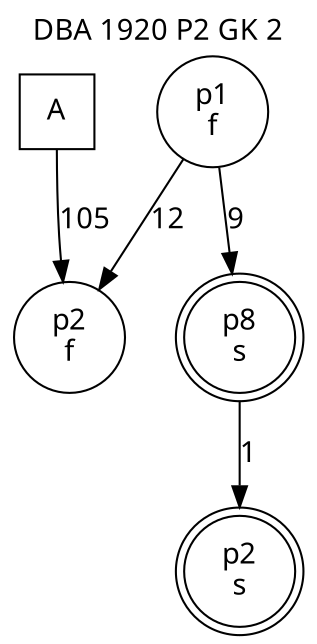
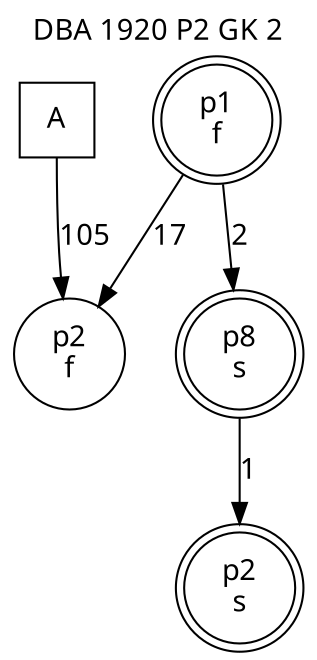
node "p1 f": shape circle -> doublecircle
edge "p1 f" -> "p2 f": label "12" -> "17"
edge "p1 f" -> "p8 s": label "9" -> "2"
